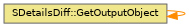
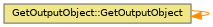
node "SDetailsDiff::GetOutputObject": label "SDetailsDiff::GetOutputObject" -> "GetOutputObject::GetOutputObject"
